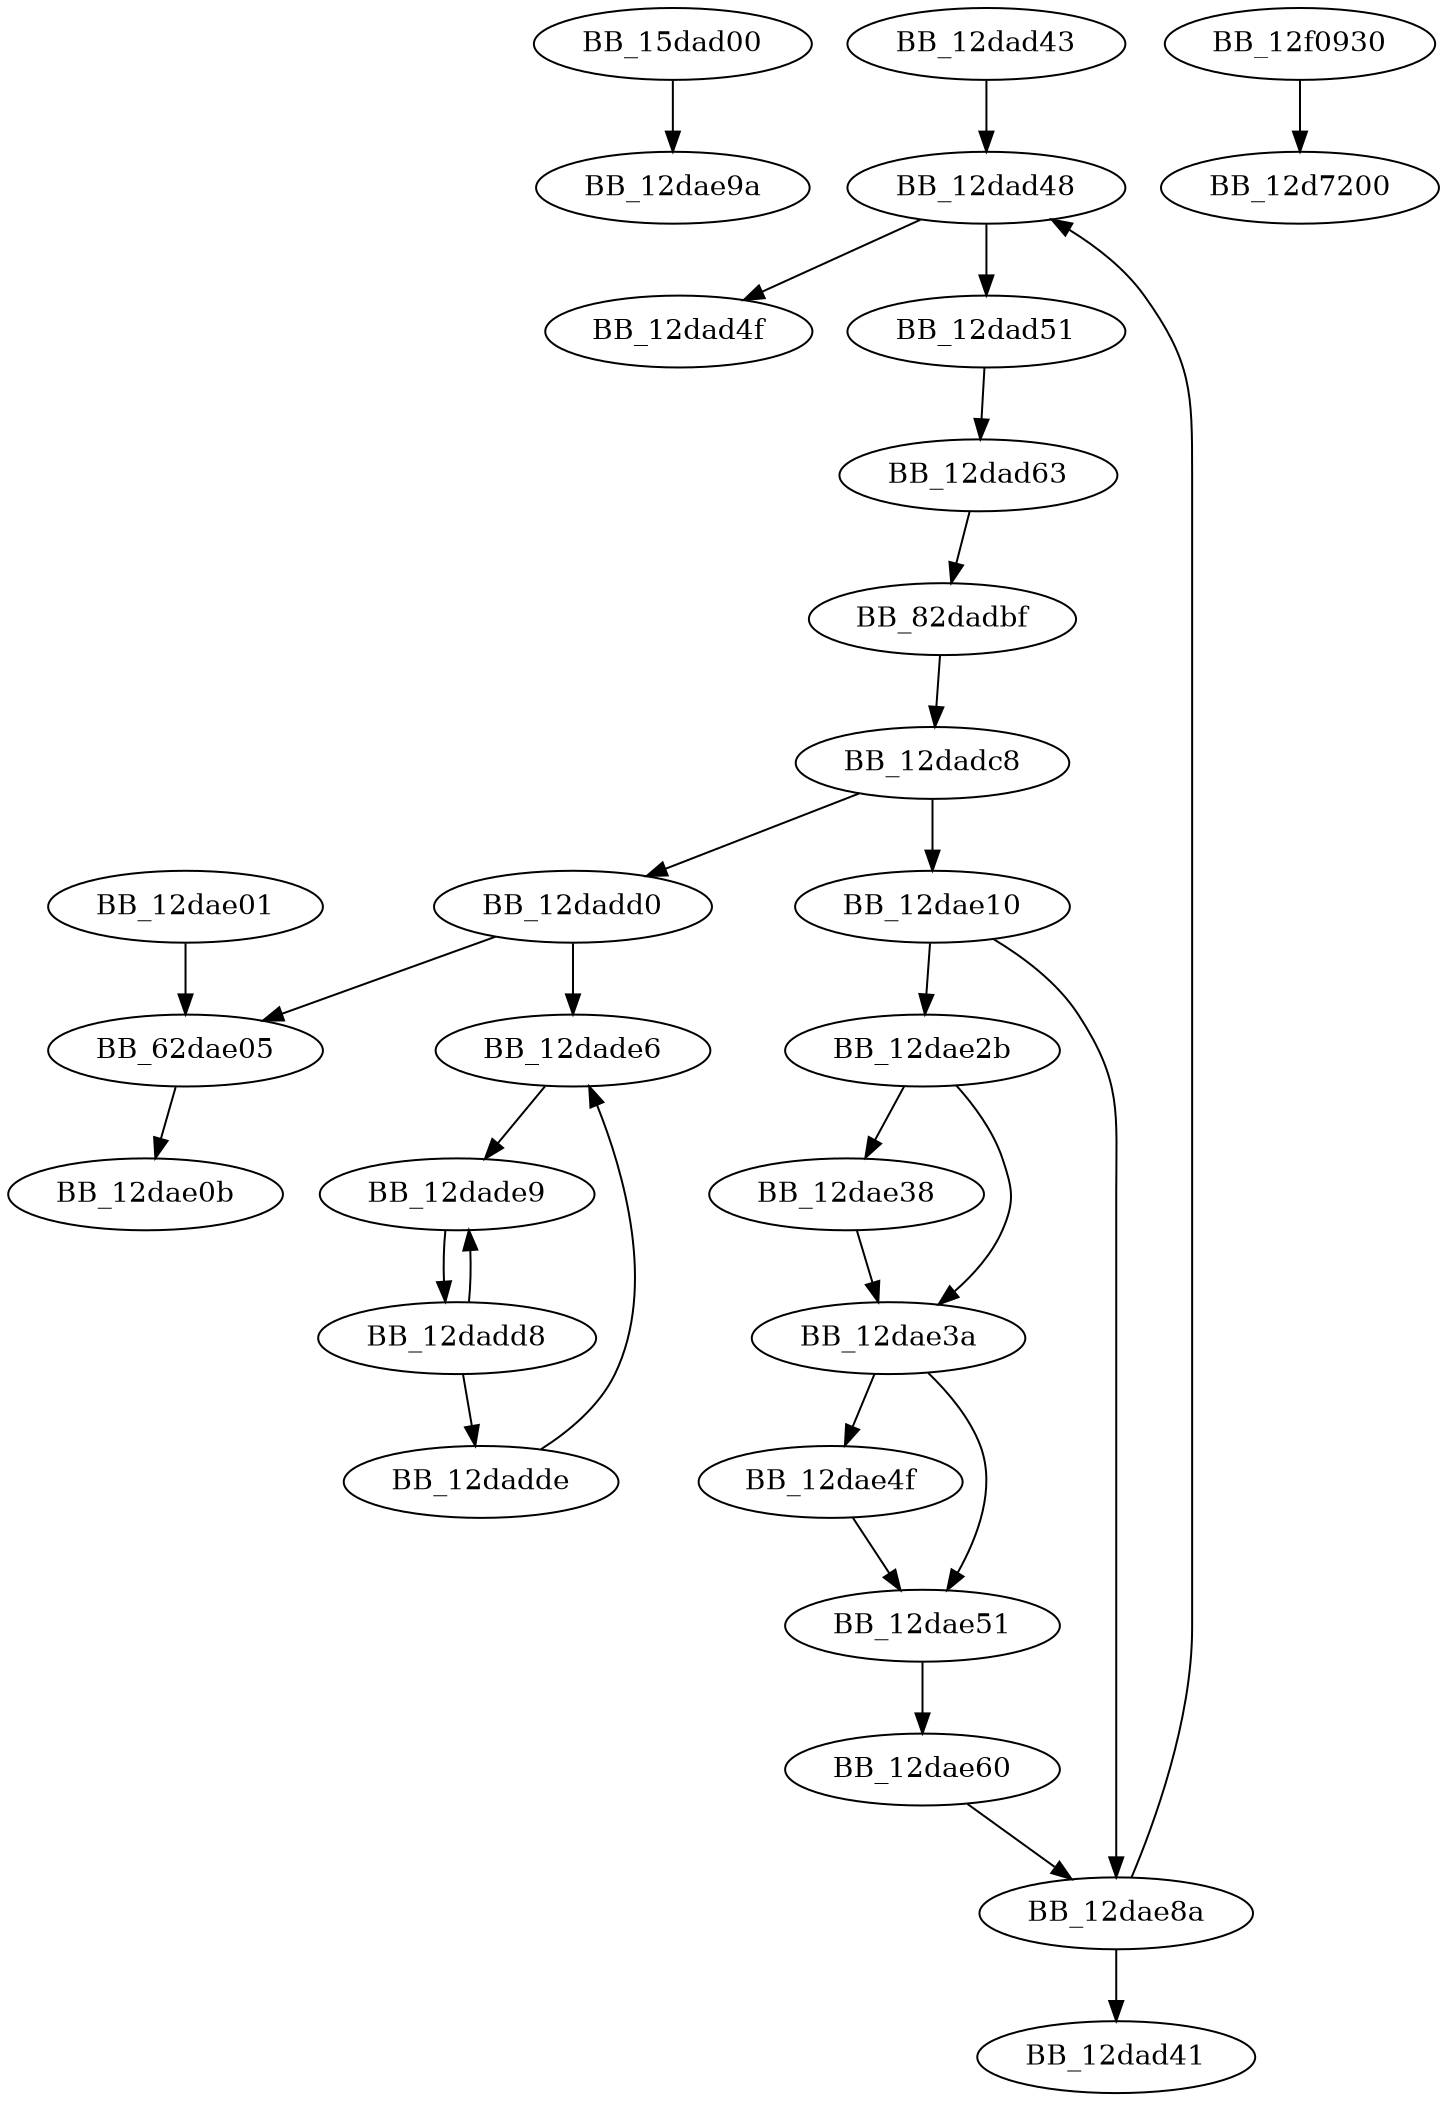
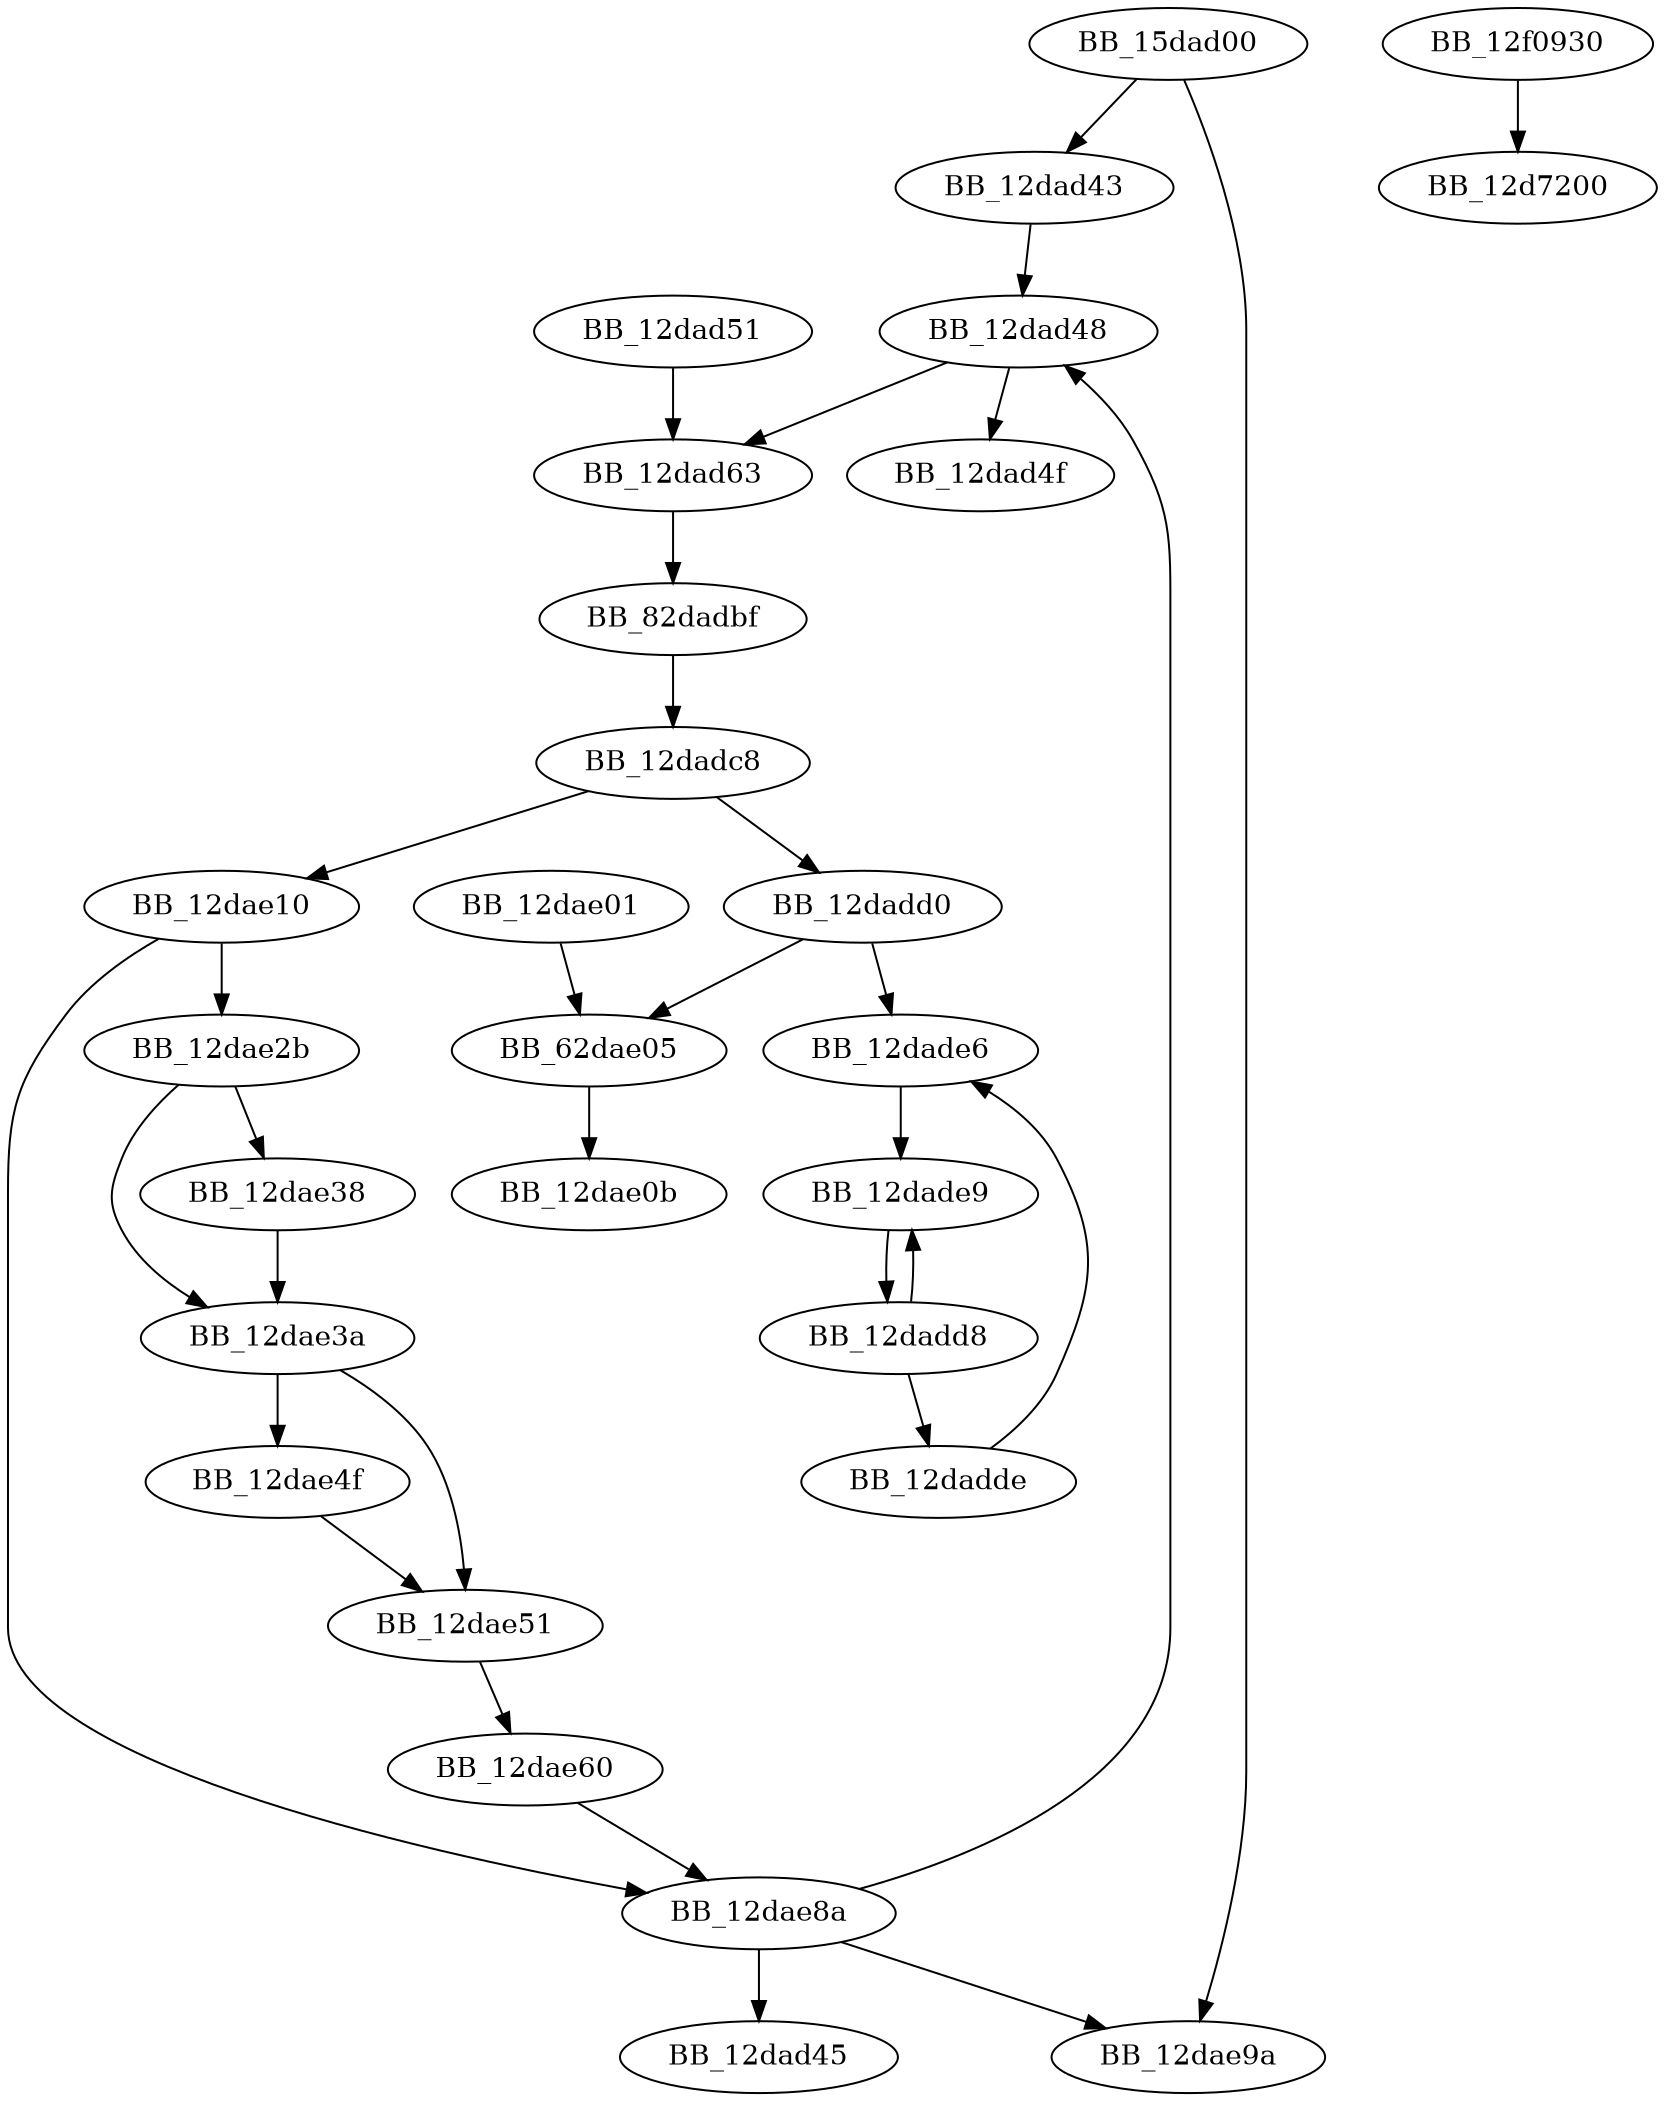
edge "BB_15dad00" -> "BB_12dad43": added
edge "BB_12dad48" -> "BB_12dad51": now "BB_12dad48" -> "BB_12dad63"
edge "BB_12dae8a" -> "BB_12dae9a": added
node "BB_12dad41": label "BB_12dad41" -> "BB_12dad45"
